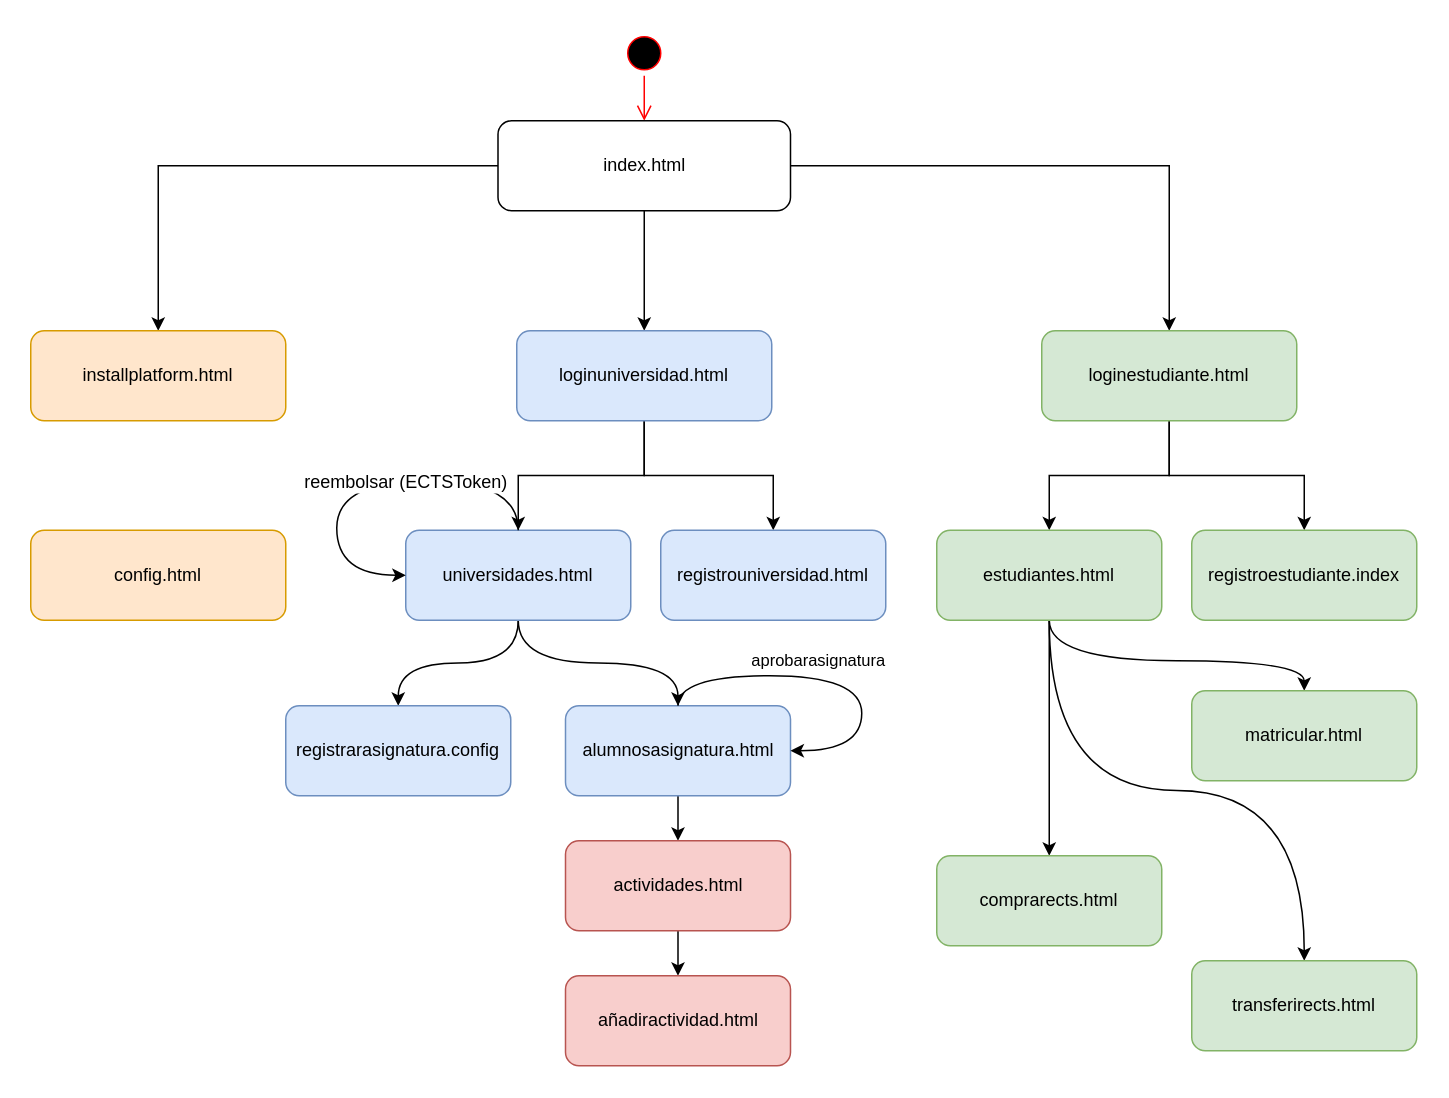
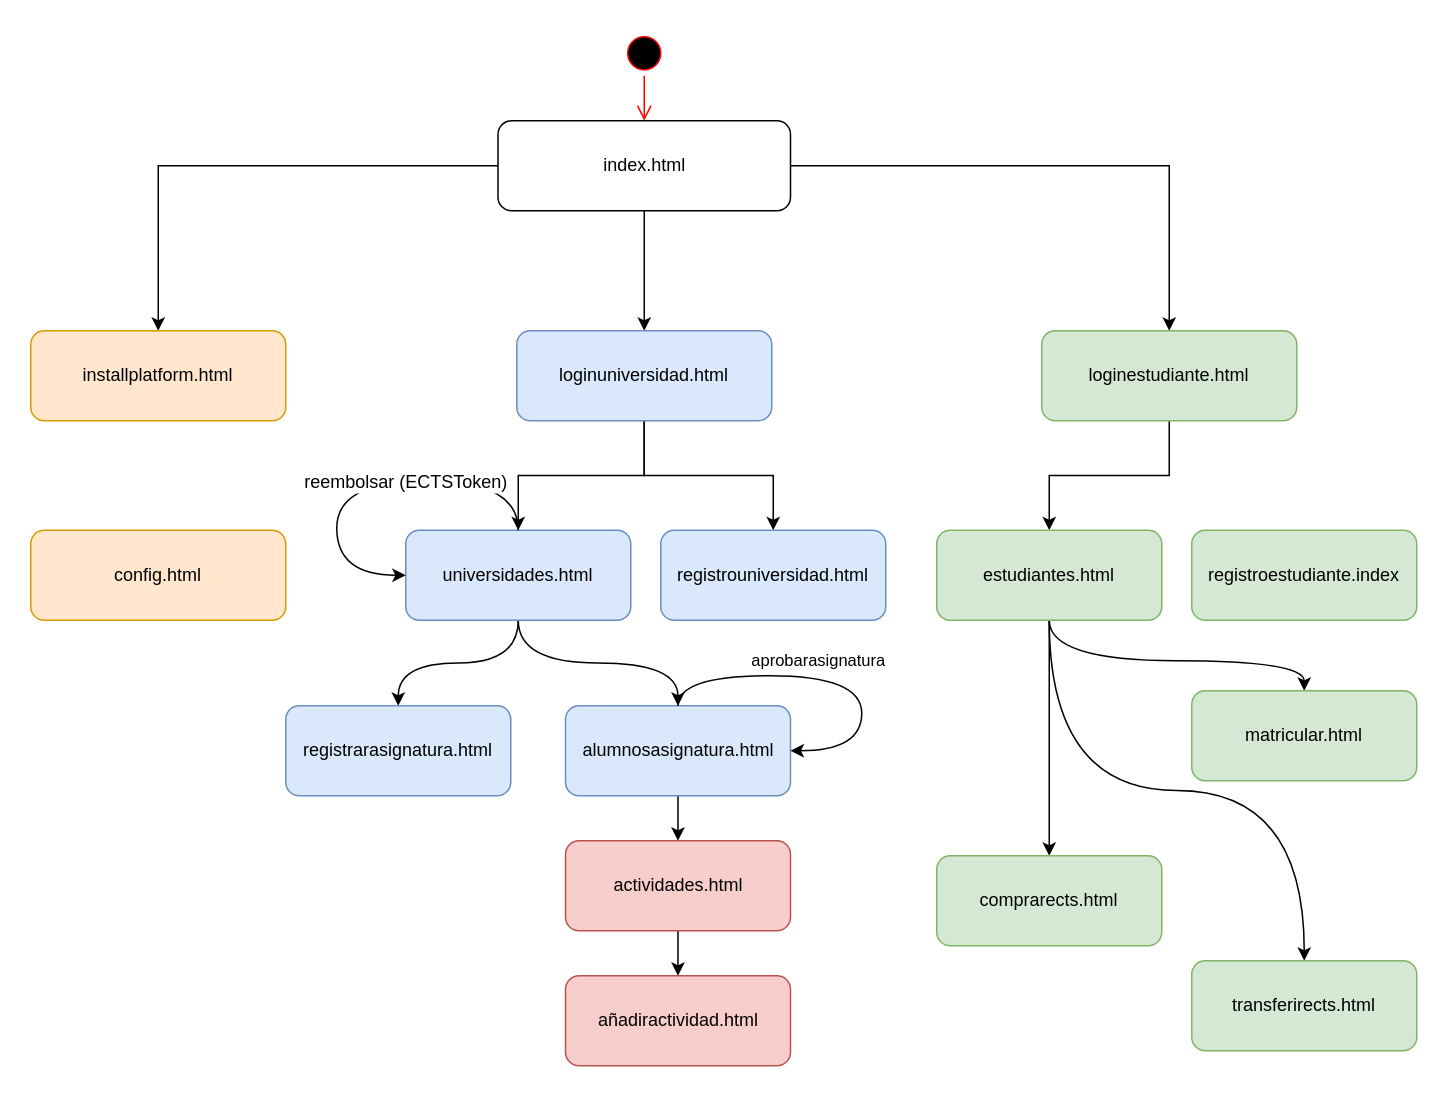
edge "loginestudiante.html" -> "registroestudiante.index": removed
node "registrarasignatura.config": label "registrarasignatura.config" -> "registrarasignatura.html"
